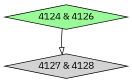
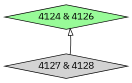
edge "4124 & 4126" -> "4127 & 4128": reversed
